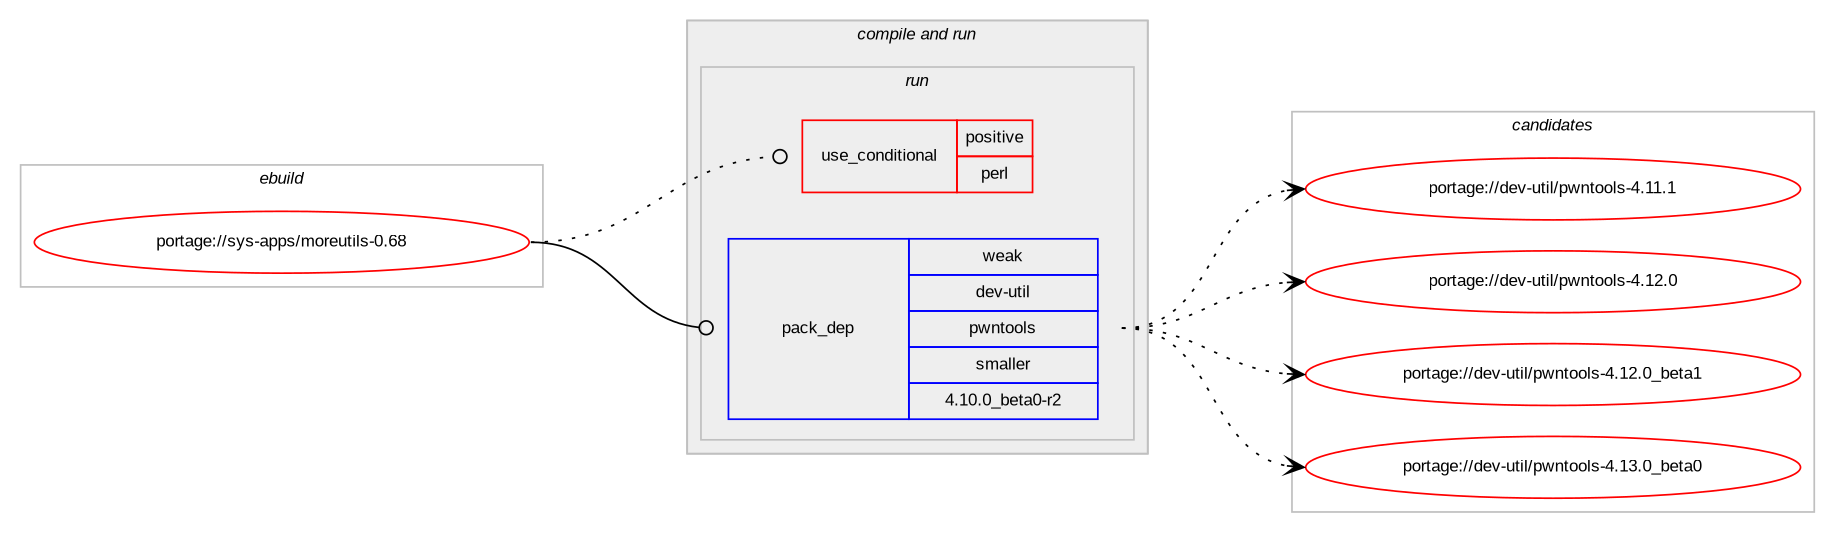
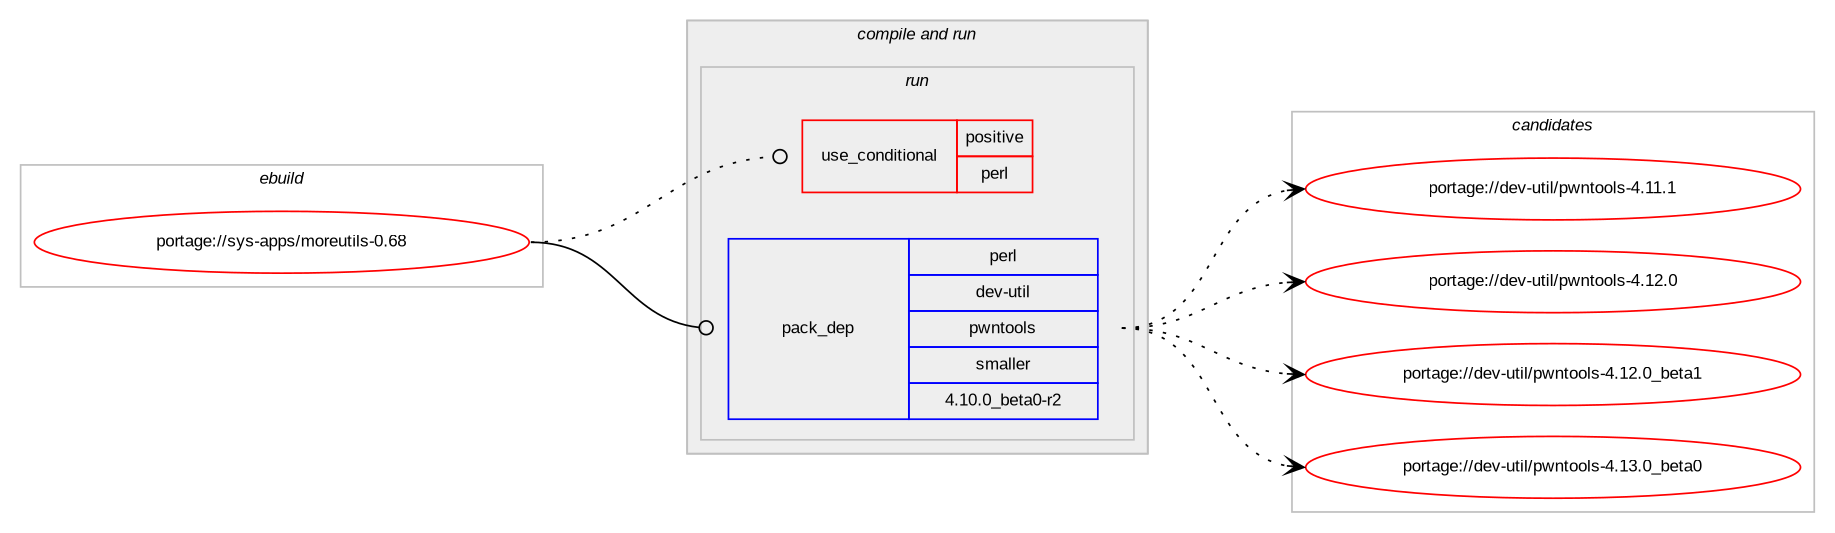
node "pack_dep": text "weak" -> "perl"
